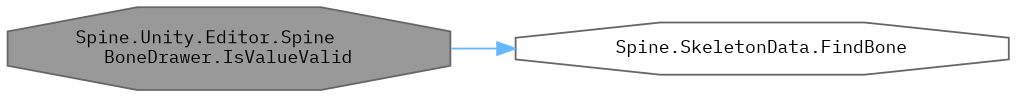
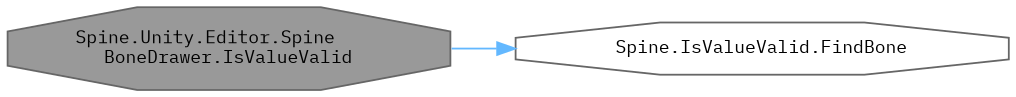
node "Spine.SkeletonData.FindBone": label "Spine.SkeletonData.FindBone" -> "Spine.IsValueValid.FindBone"
